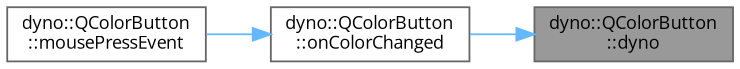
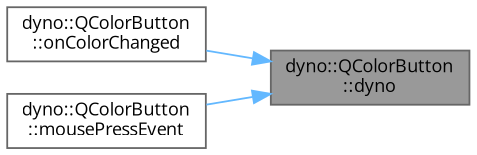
edge "dyno::QColorButton ::mousePressEvent" -> "dyno::QColorButton ::onColorChanged": now "dyno::QColorButton ::mousePressEvent" -> "dyno::QColorButton ::dyno"
